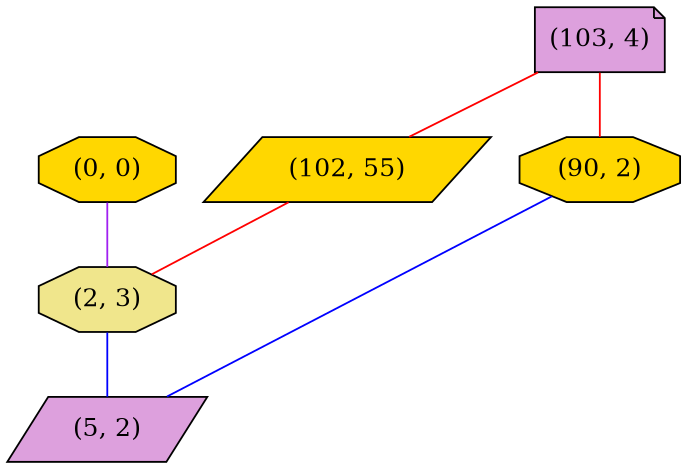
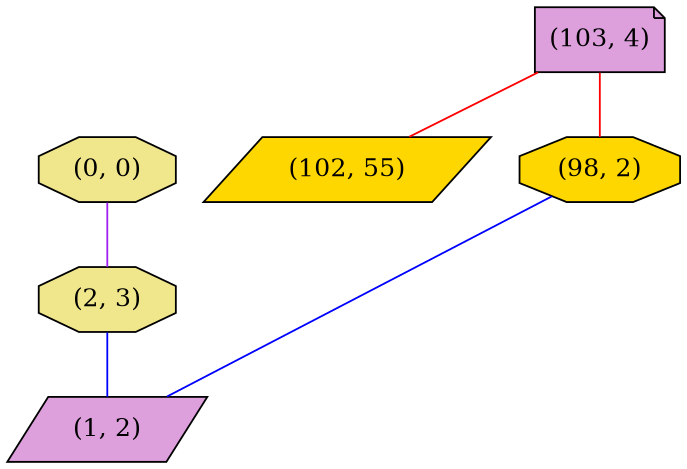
node "(0, 0)": fillcolor gold -> khaki
node "(90, 2)": label "(90, 2)" -> "(98, 2)"
edge "(102, 55)" -- "(2, 3)": removed
node "(5, 2)": label "(5, 2)" -> "(1, 2)"
